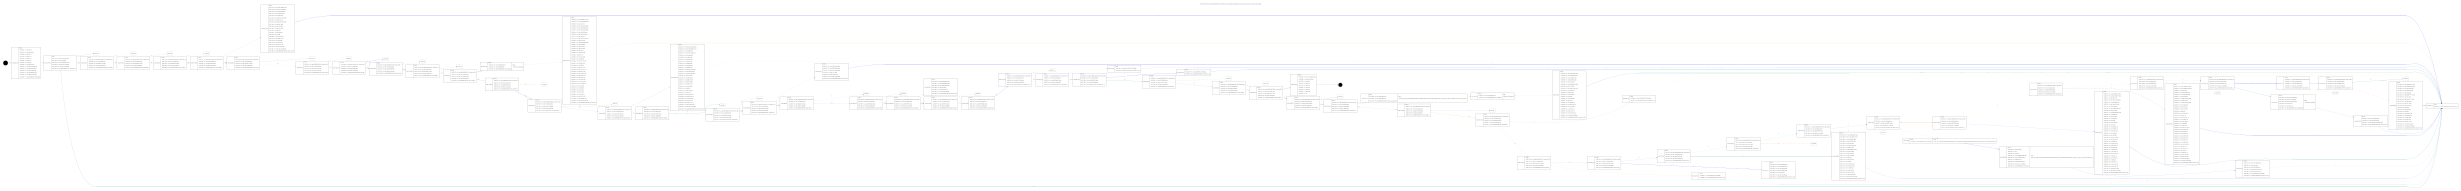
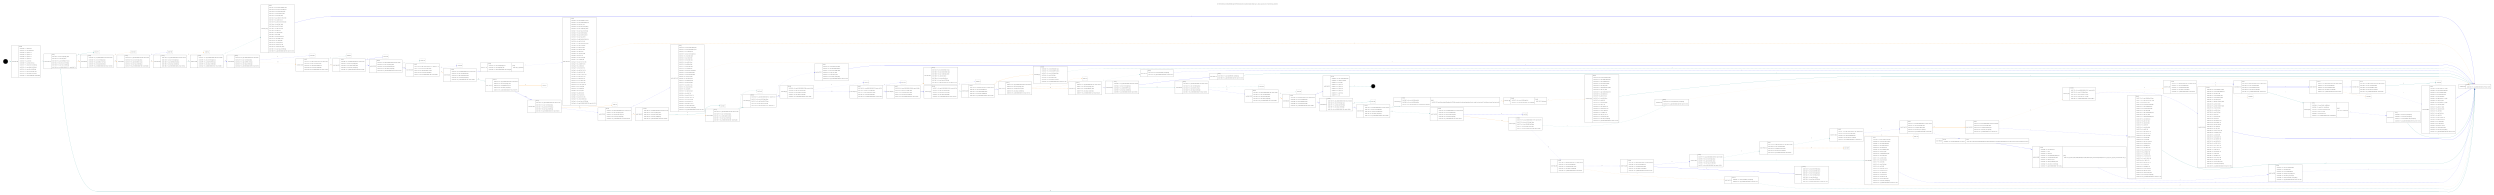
node "0x401b2d [27]": added
